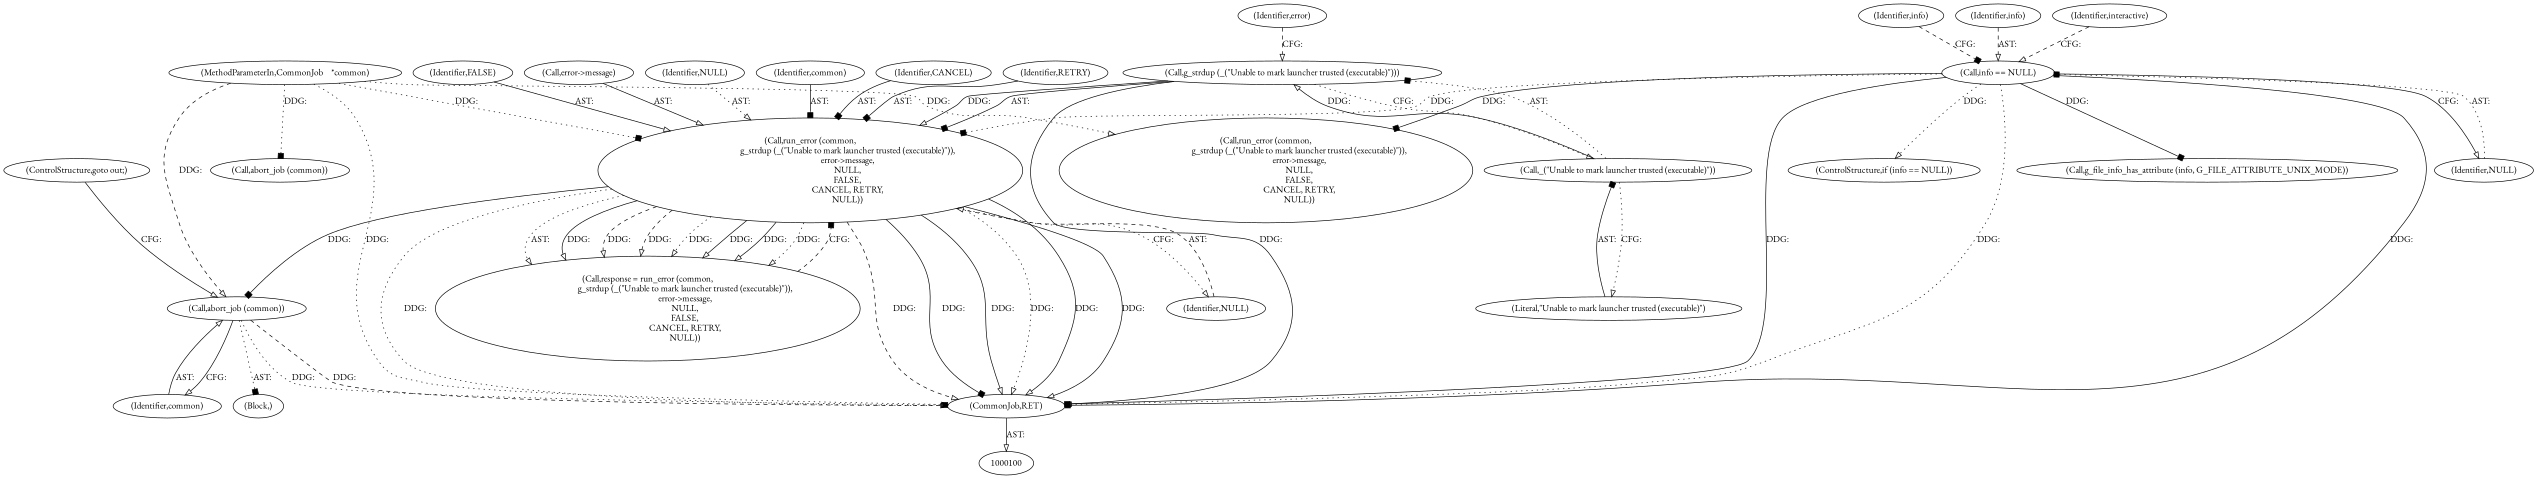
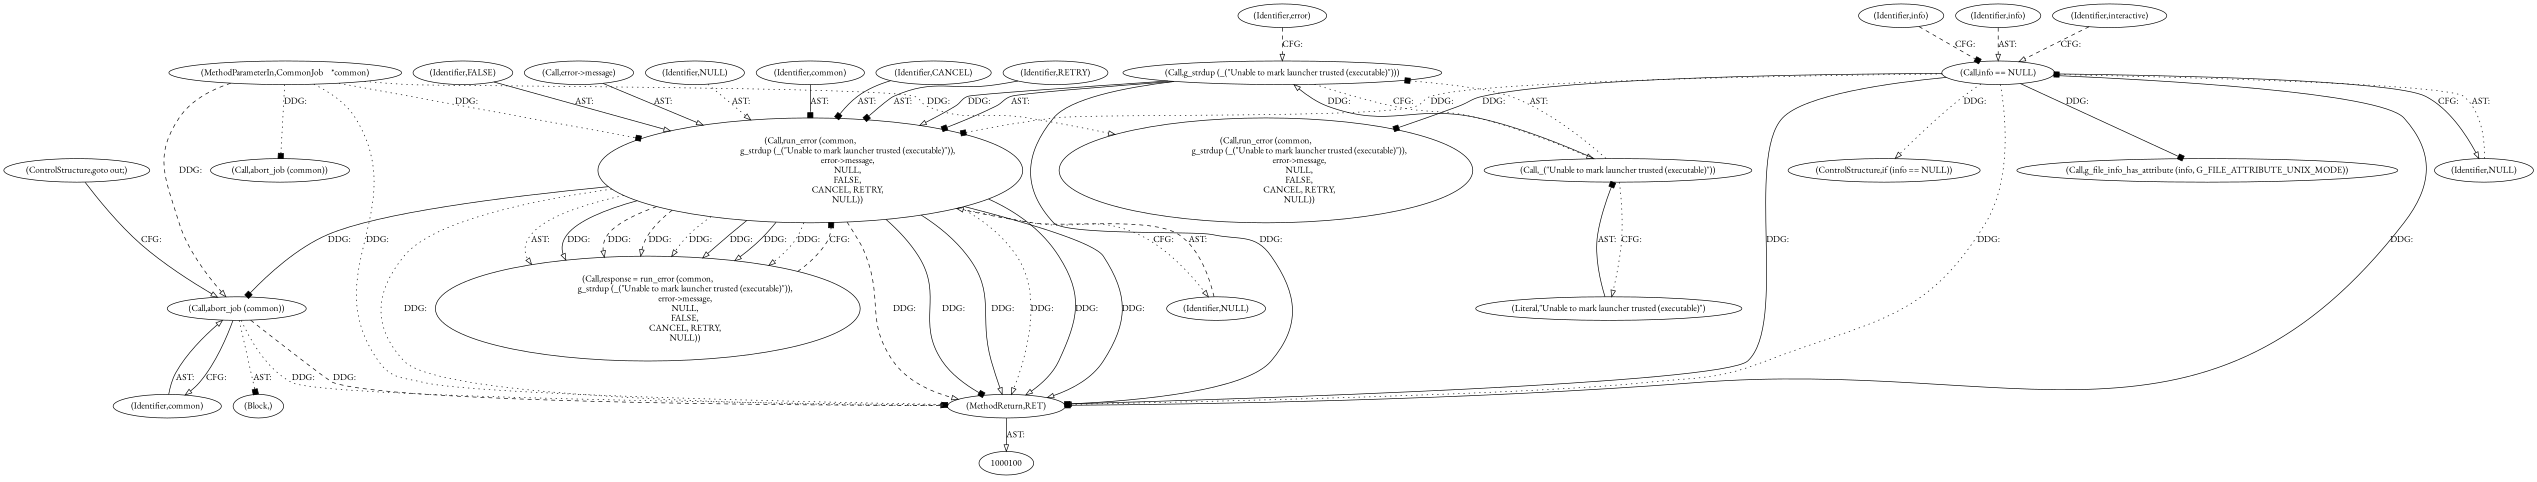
node "(CommonJob,RET)": label "(CommonJob,RET)" -> "(MethodReturn,RET)"
